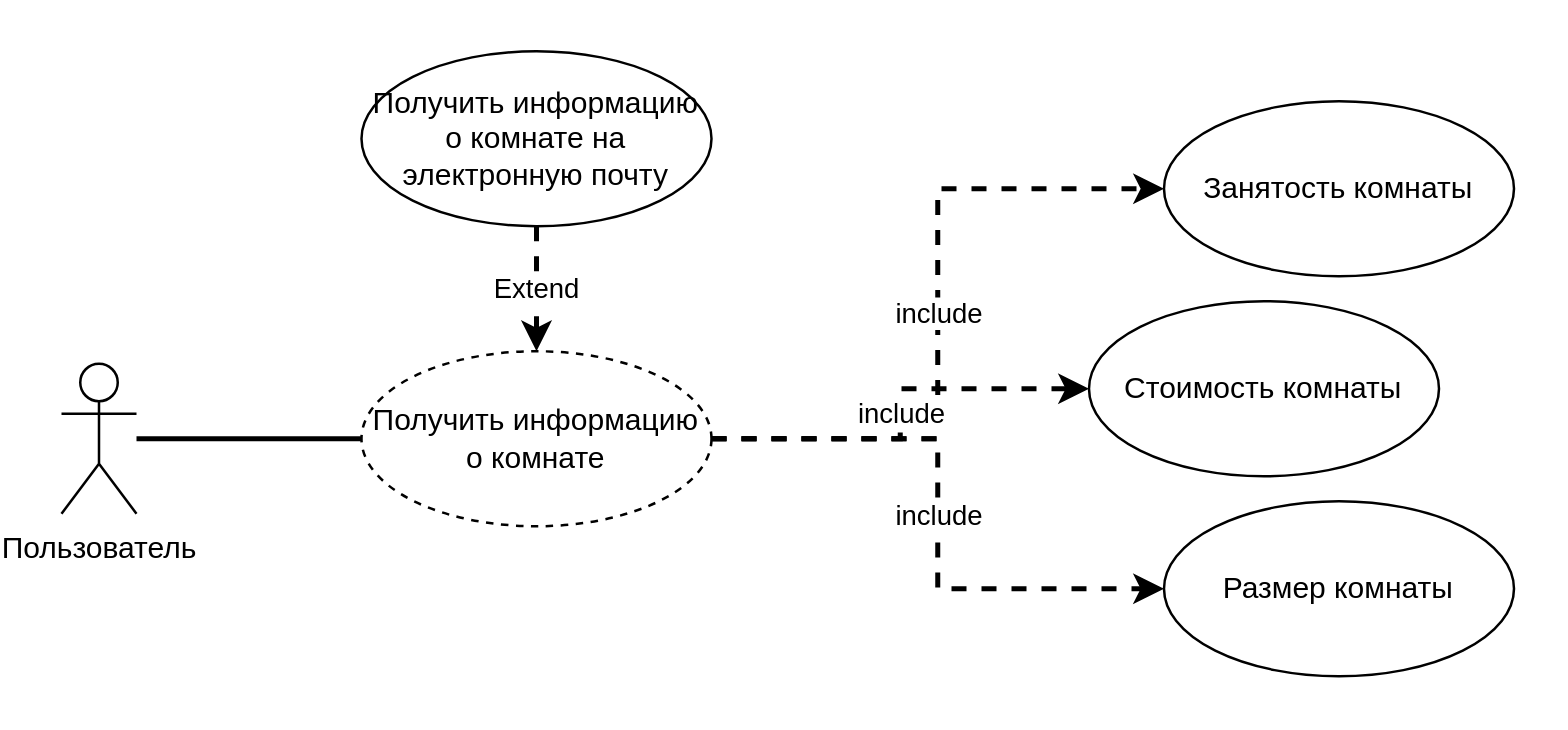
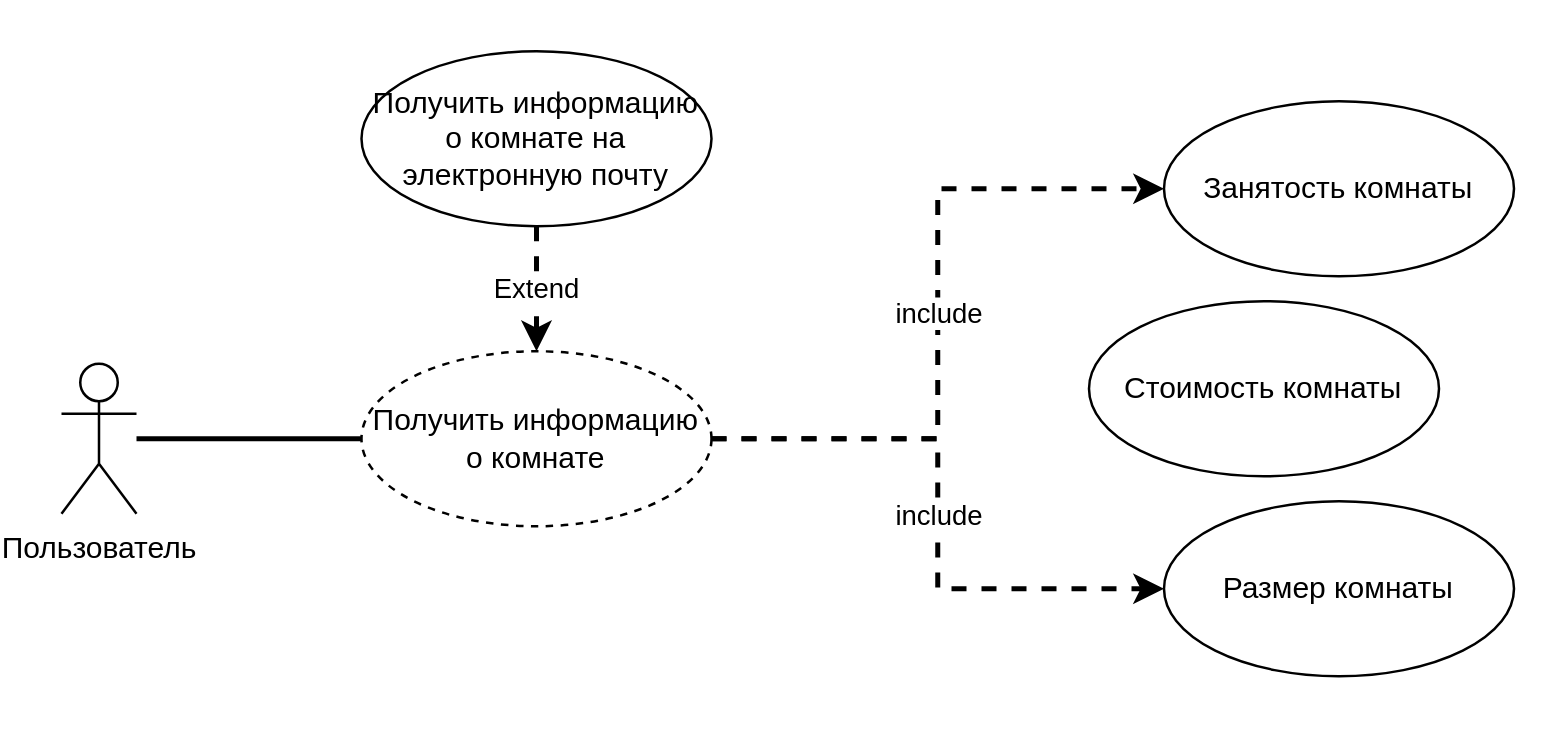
edge "Получить информацию о комнате" -> "Стоимость комнаты": removed, label "include"
